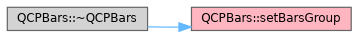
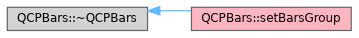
edge "QCPBars::~QCPBars" -> "QCPBars::setBarsGroup": reversed
